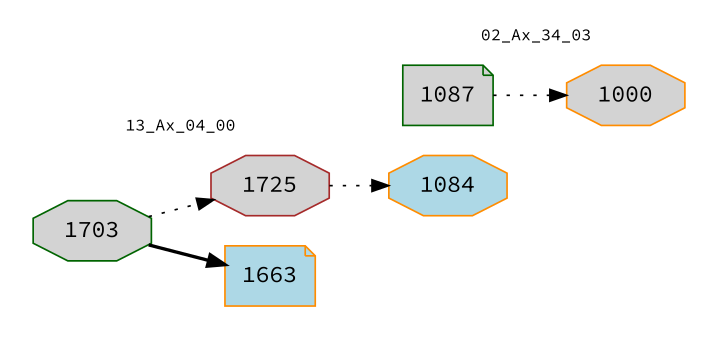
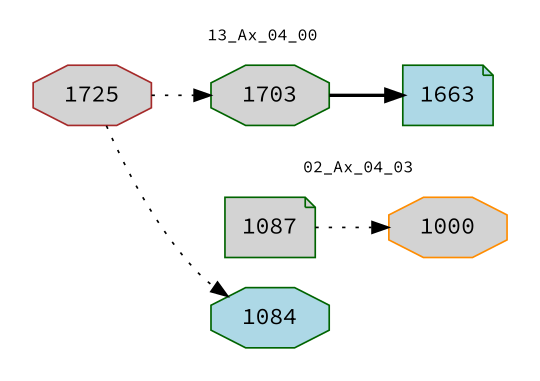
cluster "02_Ax_34_03": label "02_Ax_34_03" -> "02_Ax_04_03"
node "1084": color darkorange -> darkgreen
edge "1703" -> "1725": reversed
node "1663": color darkorange -> darkgreen
